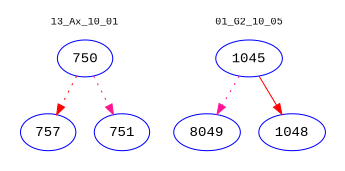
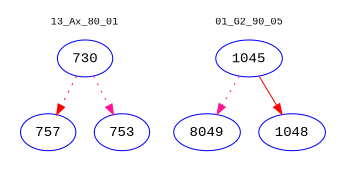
cluster "13_Ax_10_01": label "13_Ax_10_01" -> "13_Ax_80_01"
cluster "01_G2_10_05": label "01_G2_10_05" -> "01_G2_90_05"
node "750": label "750" -> "730"
node "751": label "751" -> "753"
